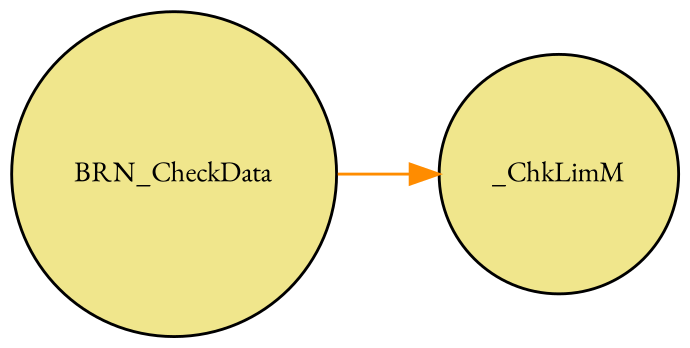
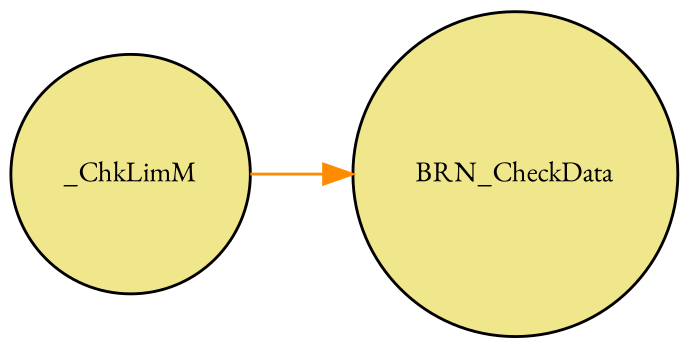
edge "BRN_CheckData" -> "_ChkLimM": reversed
